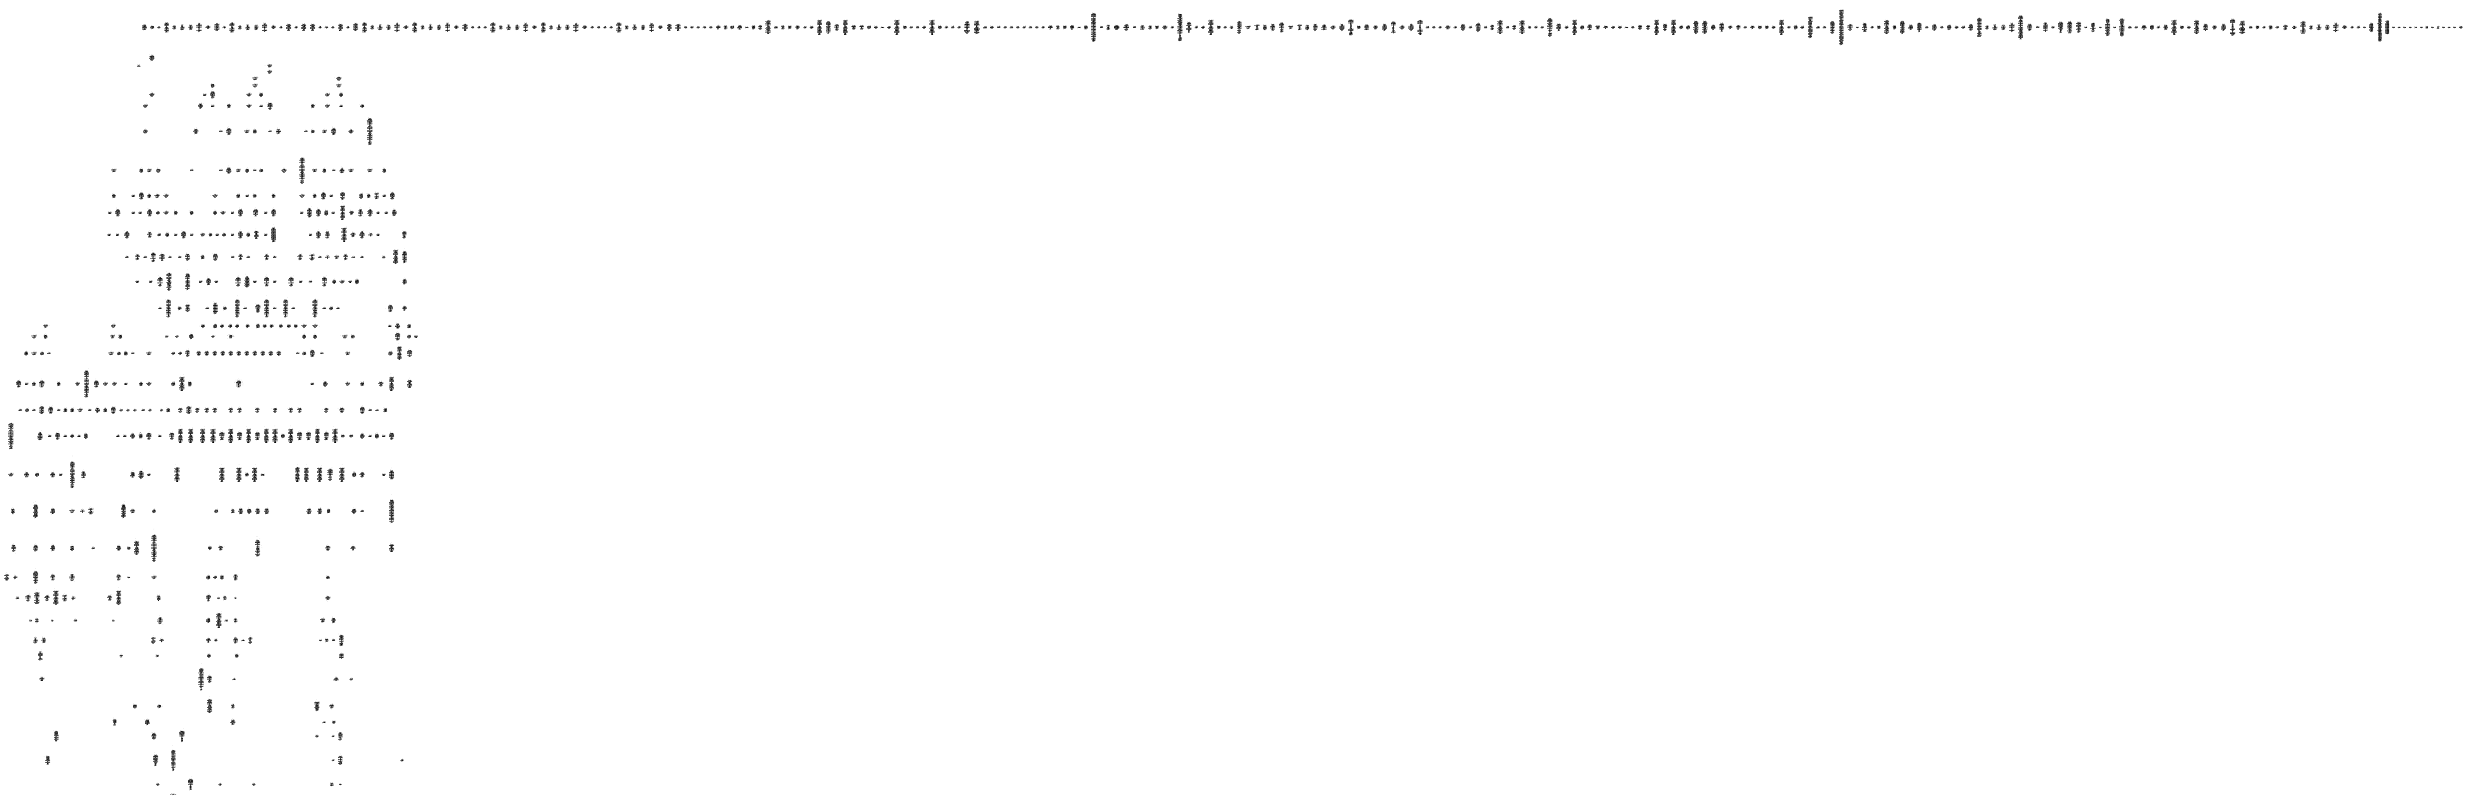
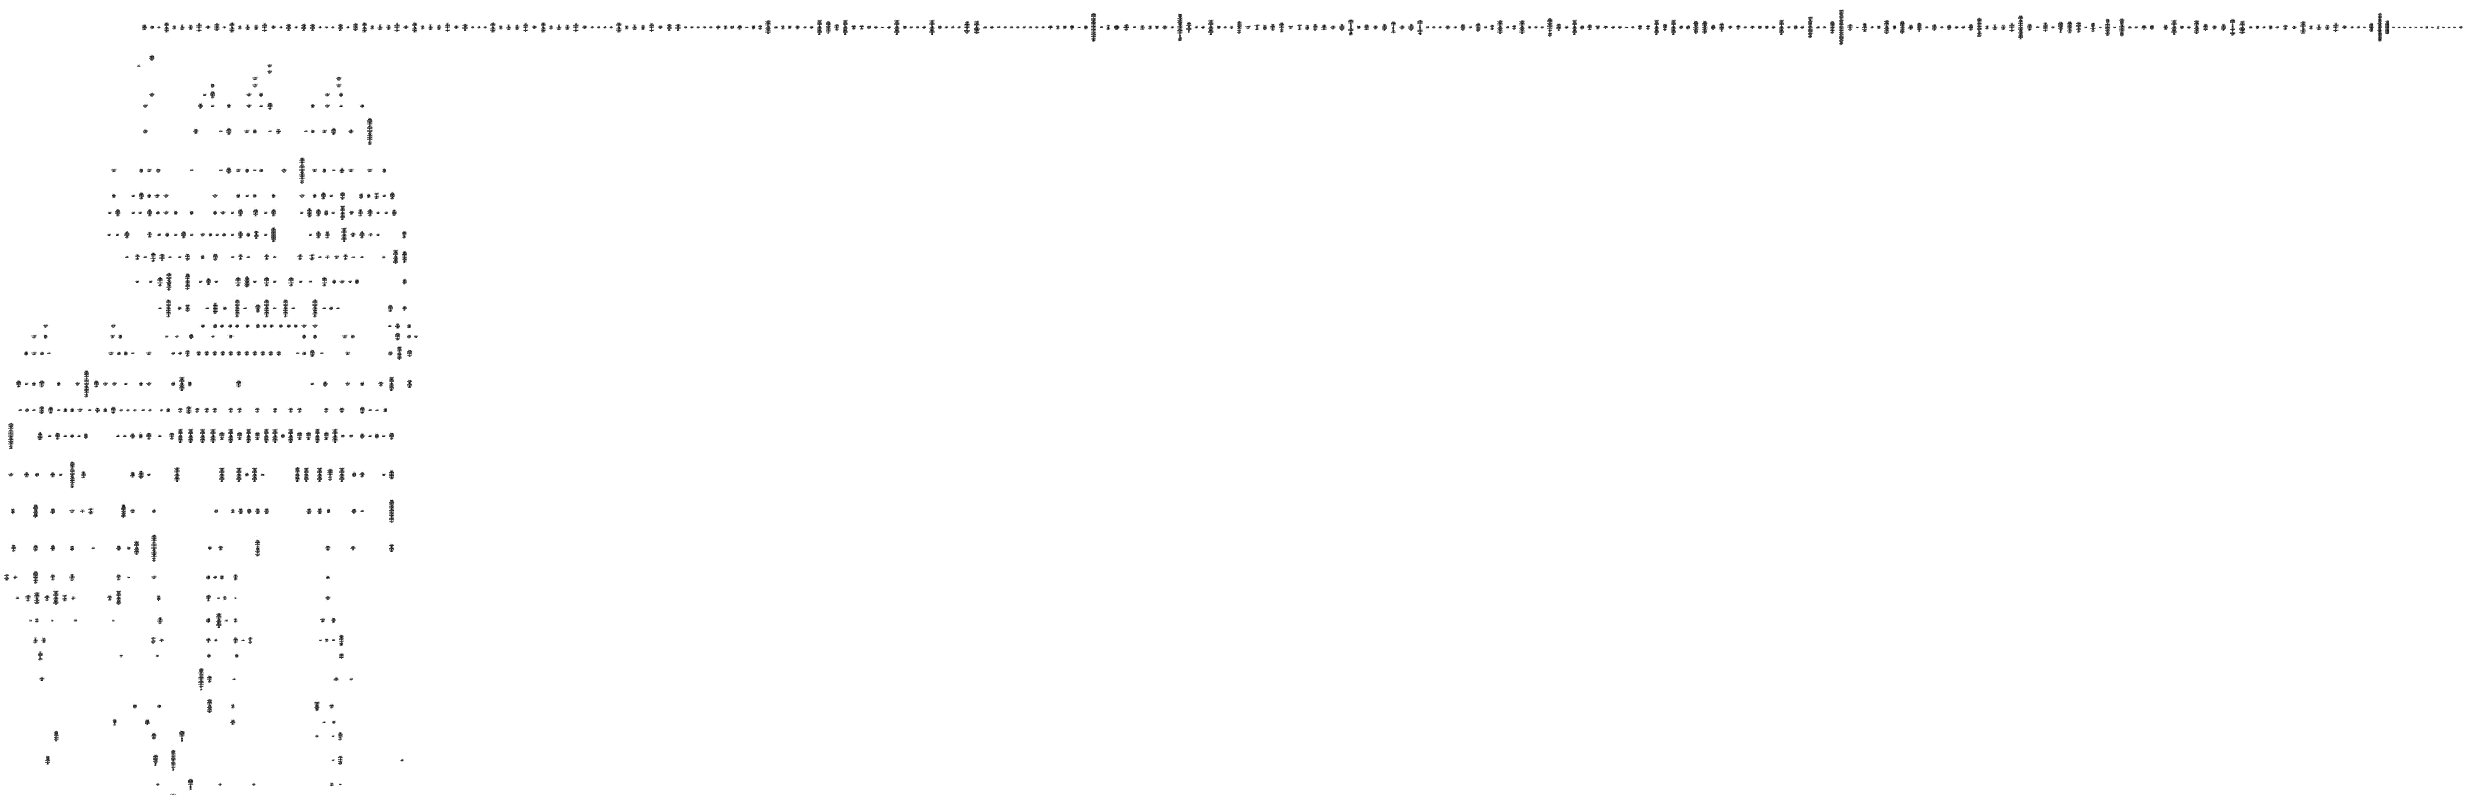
node "# 0x46aa JUMPDEST JUMP": removed
